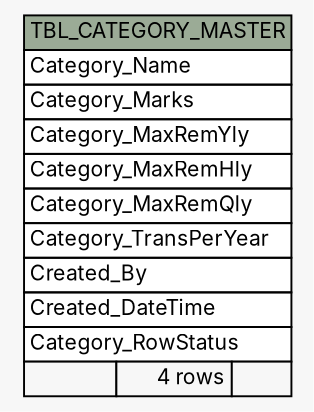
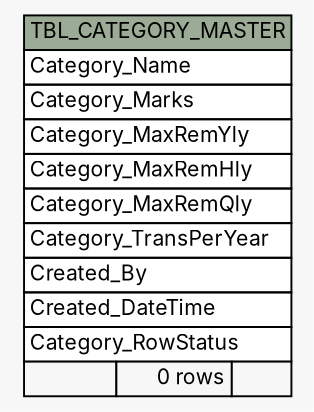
node "TBL_CATEGORY_MASTER": text "4 rows" -> "0 rows"
